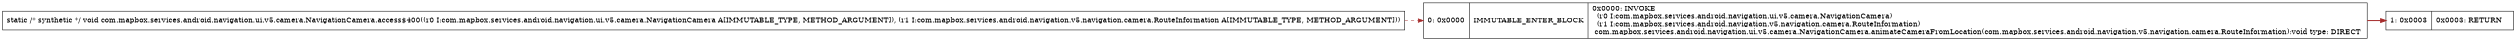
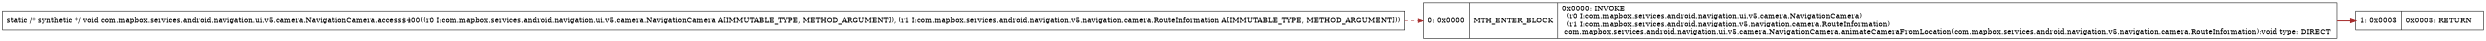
node "0: 0x0000": text "IMMUTABLE_ENTER_BLOCK" -> "MTH_ENTER_BLOCK"
